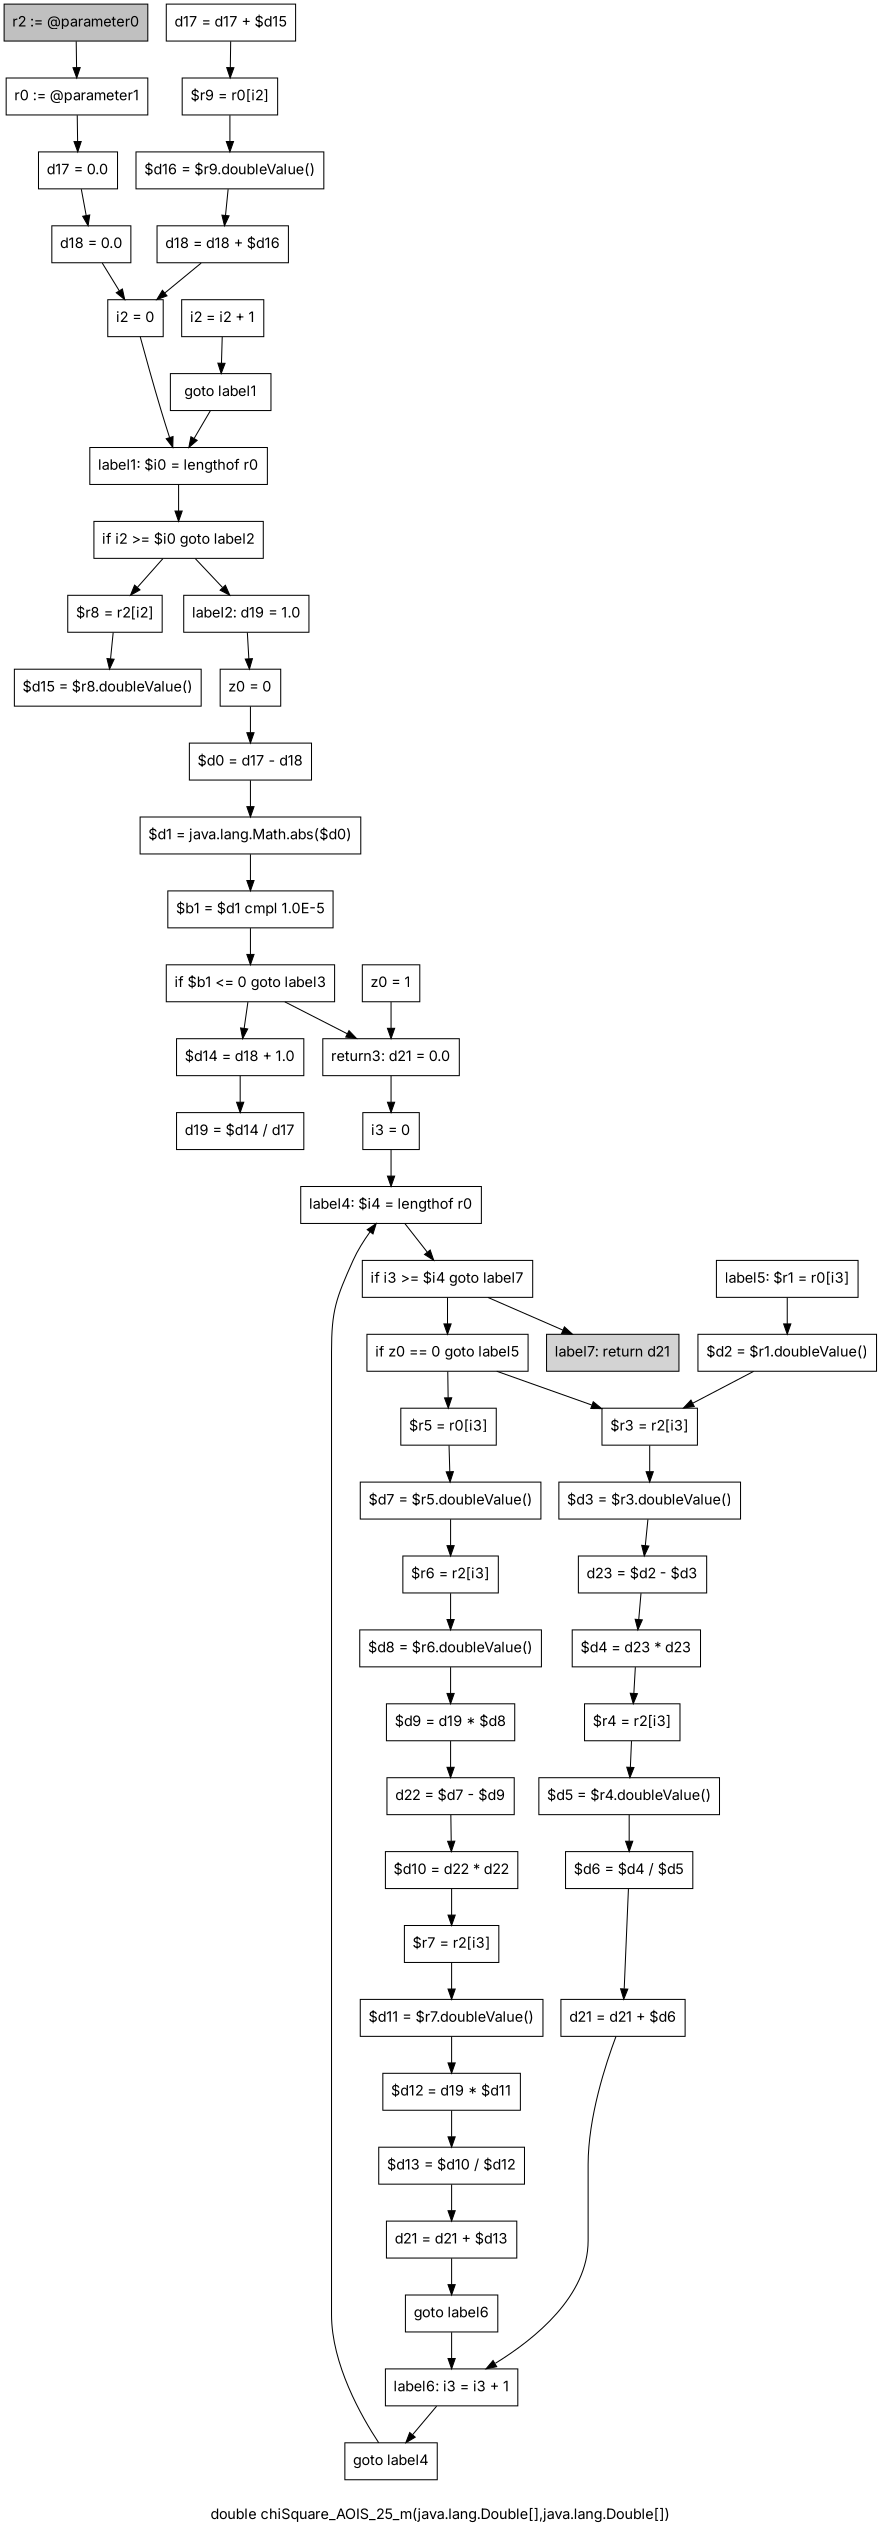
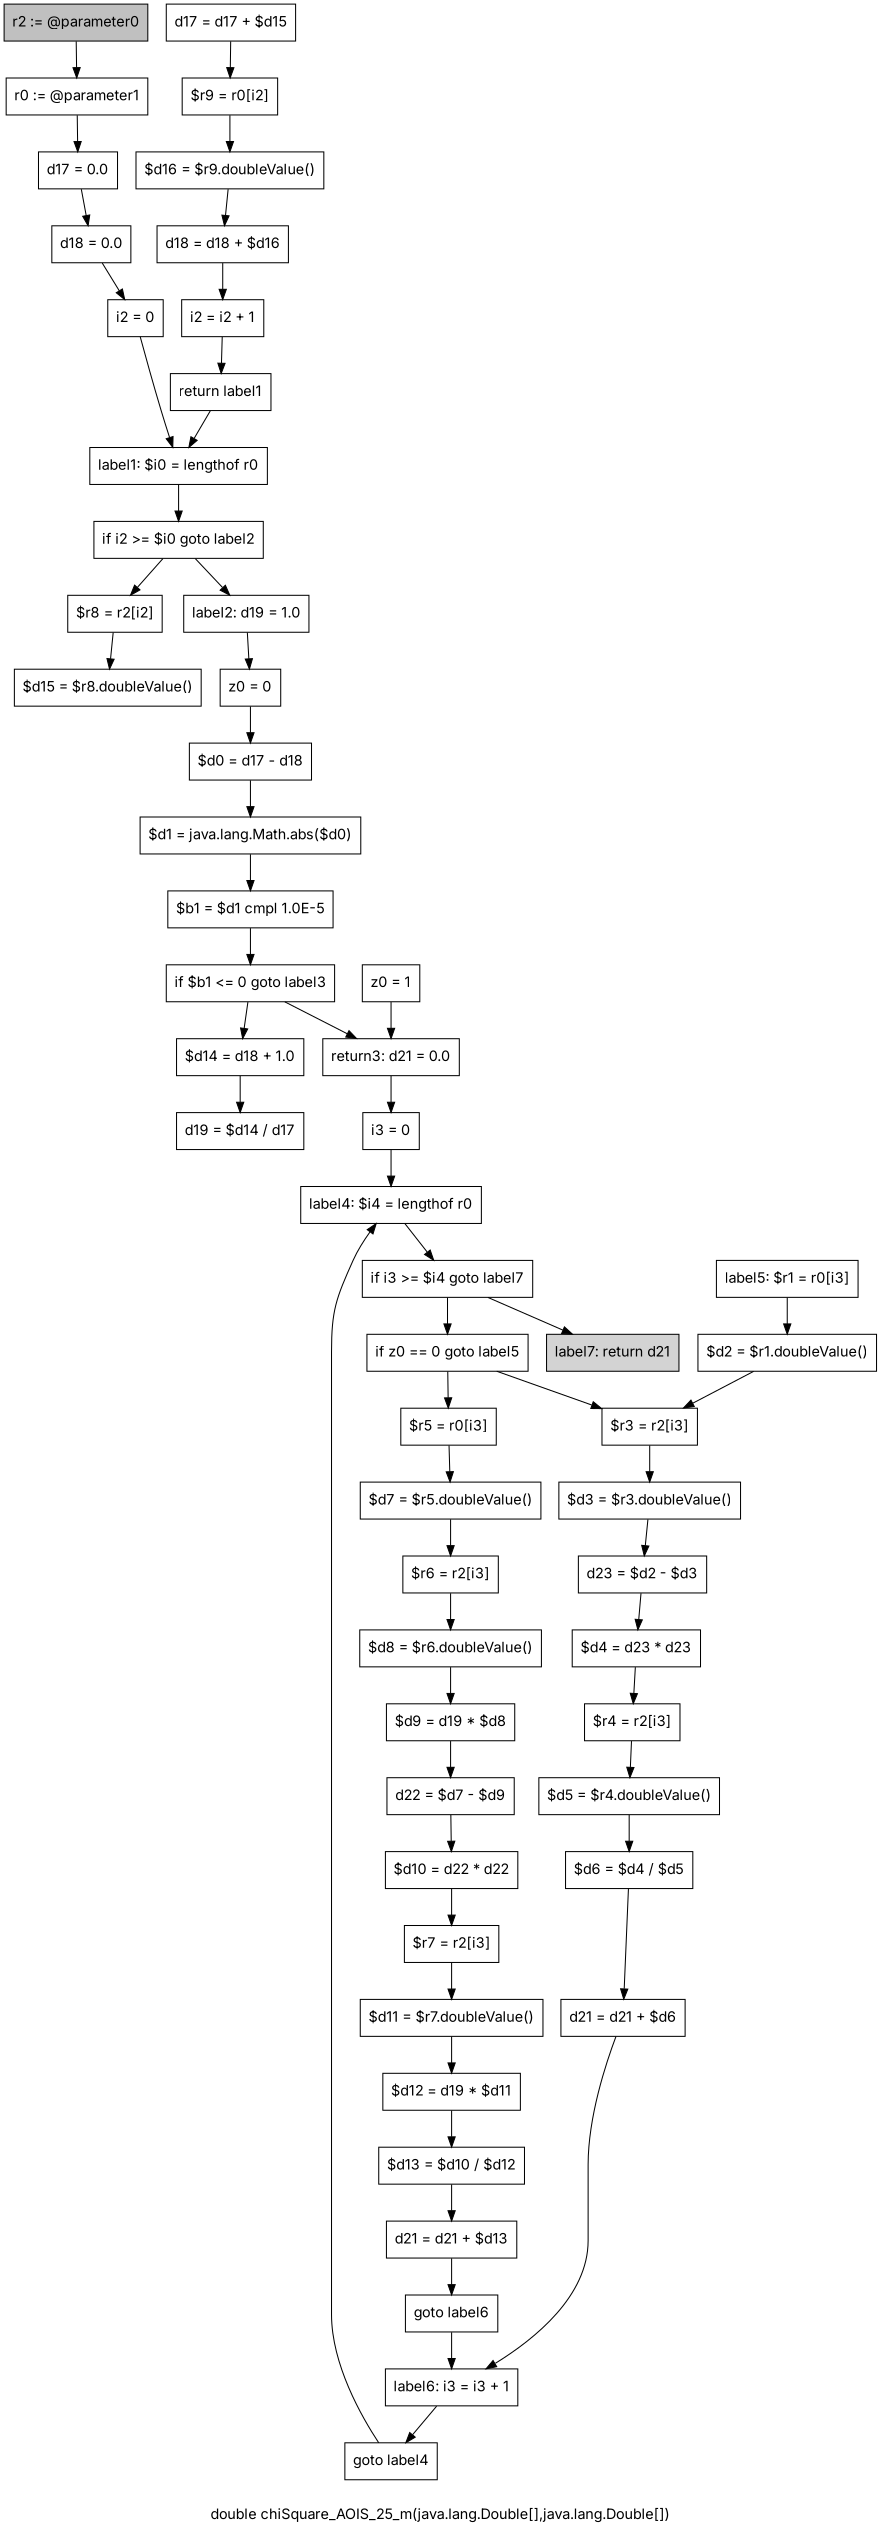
edge "d18 = d18 + $d16" -> "i2 = 0": now "d18 = d18 + $d16" -> "i2 = i2 + 1"
node "goto label1": label "goto label1" -> "return label1"
